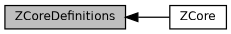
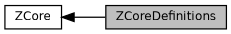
edge "ZCore" -> "ZCoreDefinitions": reversed
